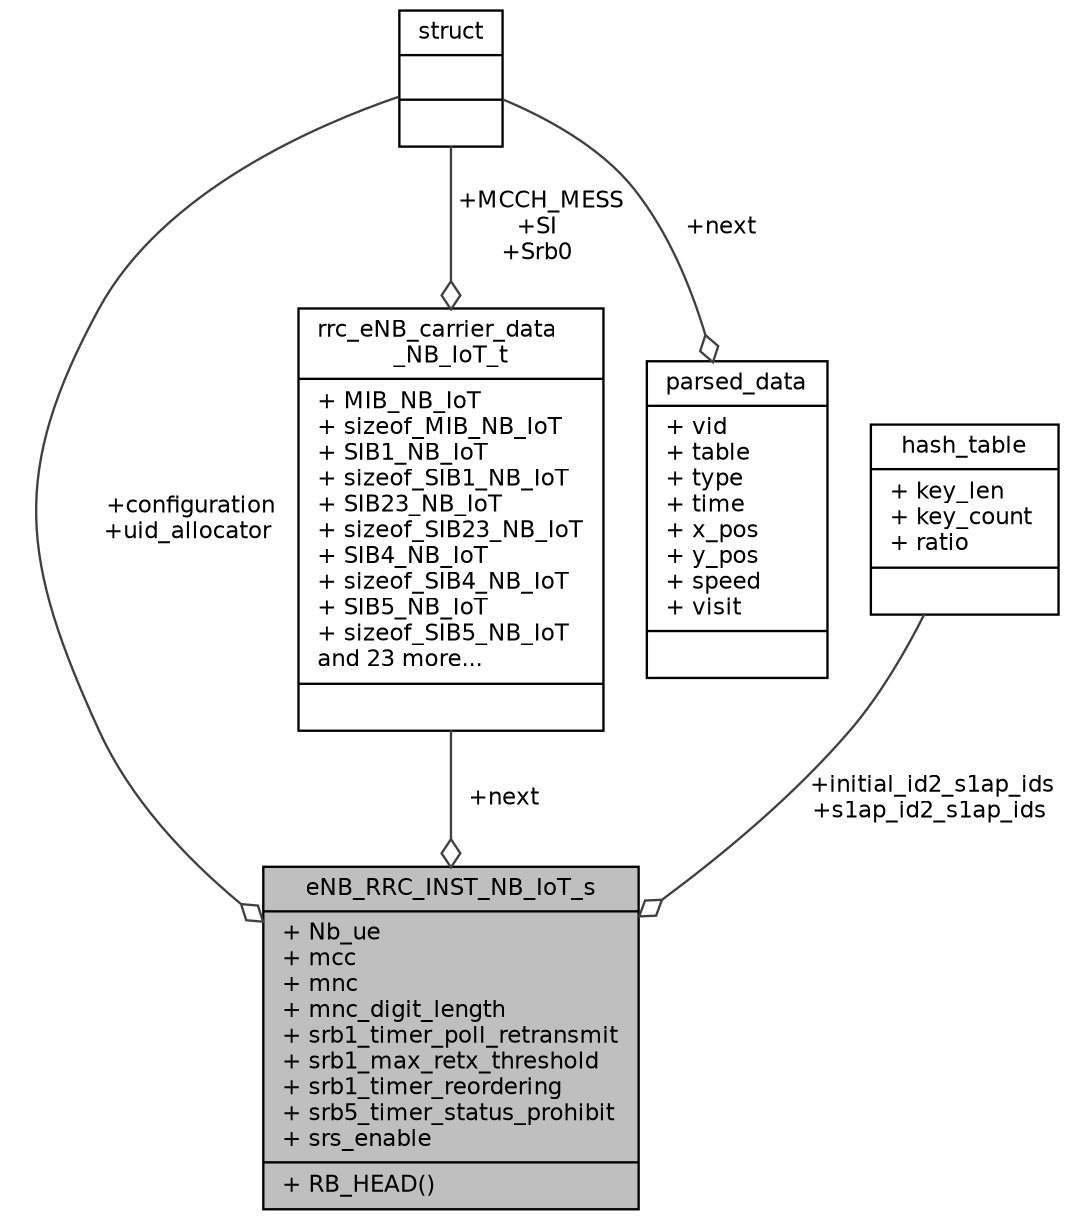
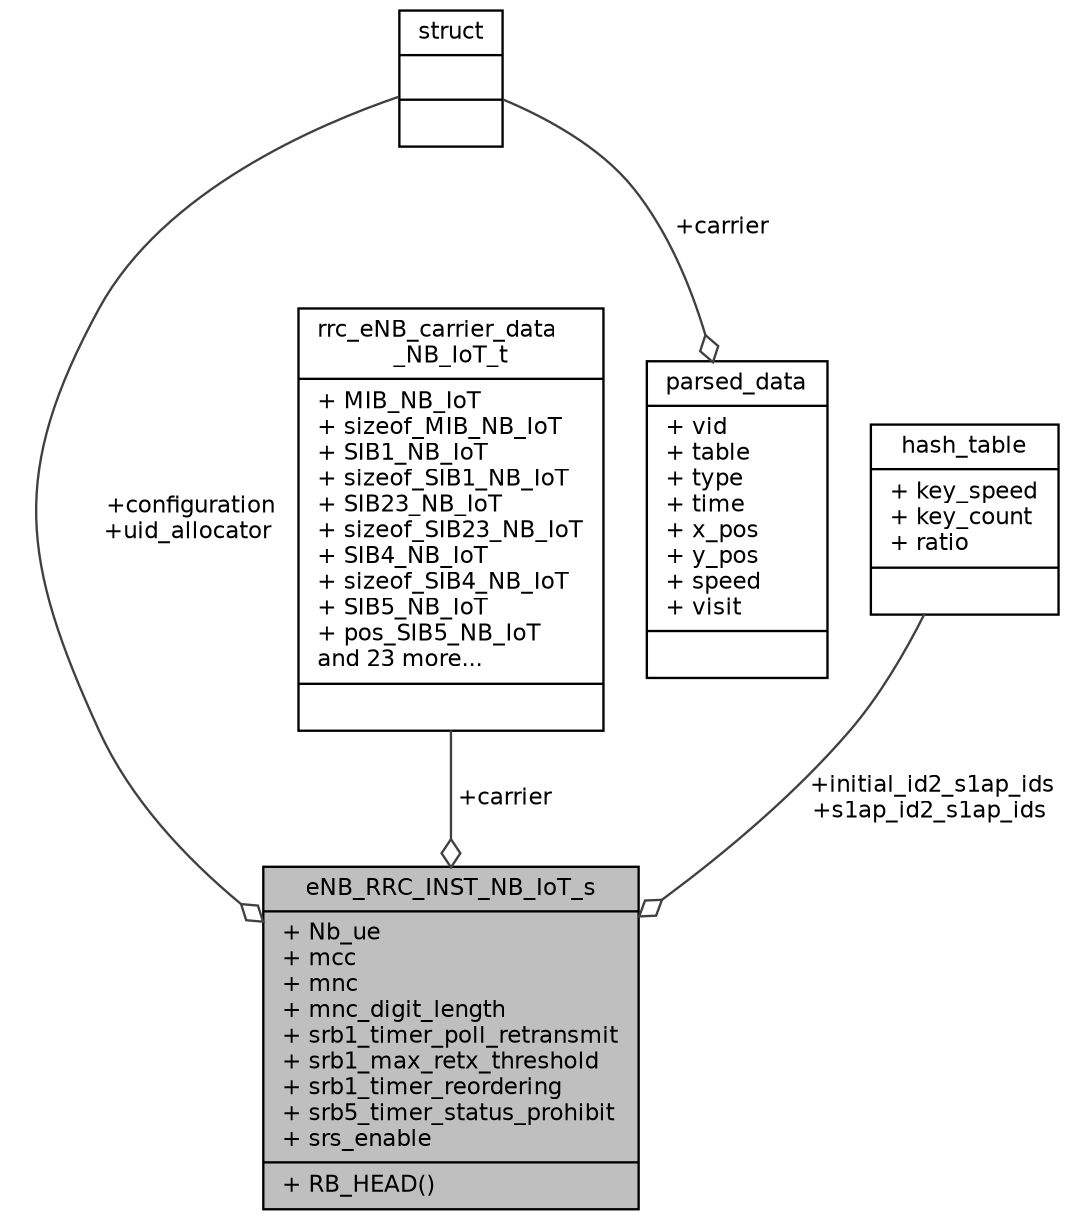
edge "struct" -> "rrc_eNB_carrier_data": removed, label "+MCCH_MESS +SI +Srb0"
edge "struct" -> "parsed_data": label " +next" -> " +carrier"
node "hash_table": text "+ key_len" -> "+ key_speed"
node "rrc_eNB_carrier_data": text "+ sizeof_SIB5_NB_IoT" -> "+ pos_SIB5_NB_IoT"
edge "rrc_eNB_carrier_data" -> "eNB_RRC_INST_NB_IoT_s": label " +next" -> " +carrier"
